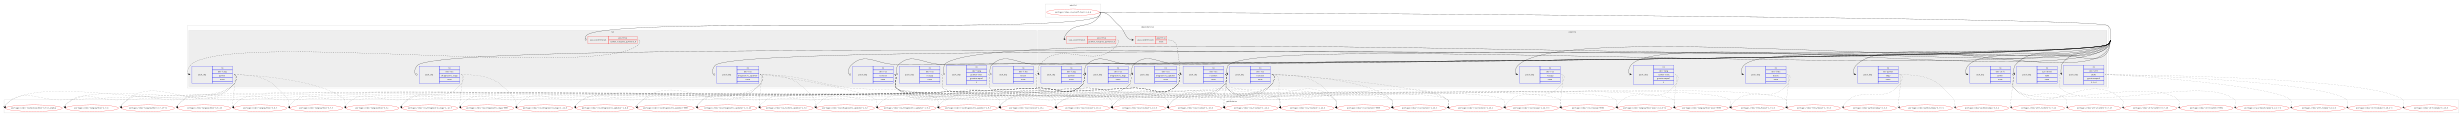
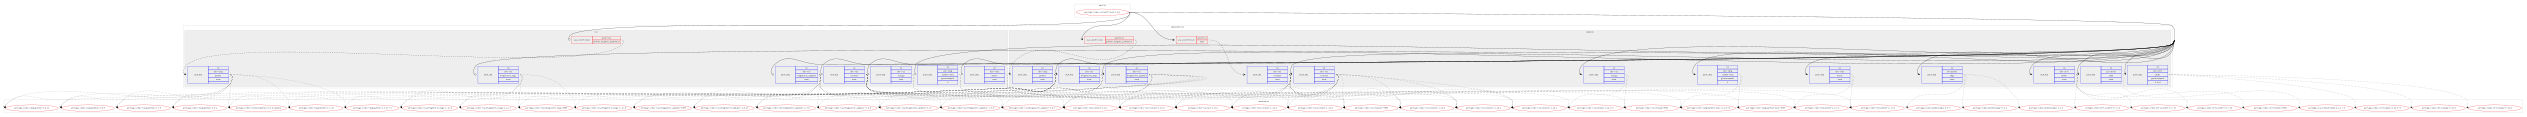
node "portage://dev-ros/diagnostic_msgs-1.12.6": added
node "portage://dev-ros/catkin_updater-1.9.0": label "portage://dev-ros/catkin_updater-1.9.0" -> "portage://dev-ros/diagnostic_updater-1.9.0"
node "portage://dev-ros/rostest-1.13.6": label "portage://dev-ros/rostest-1.13.6" -> "portage://dev-ros/sys-1.13.6"
